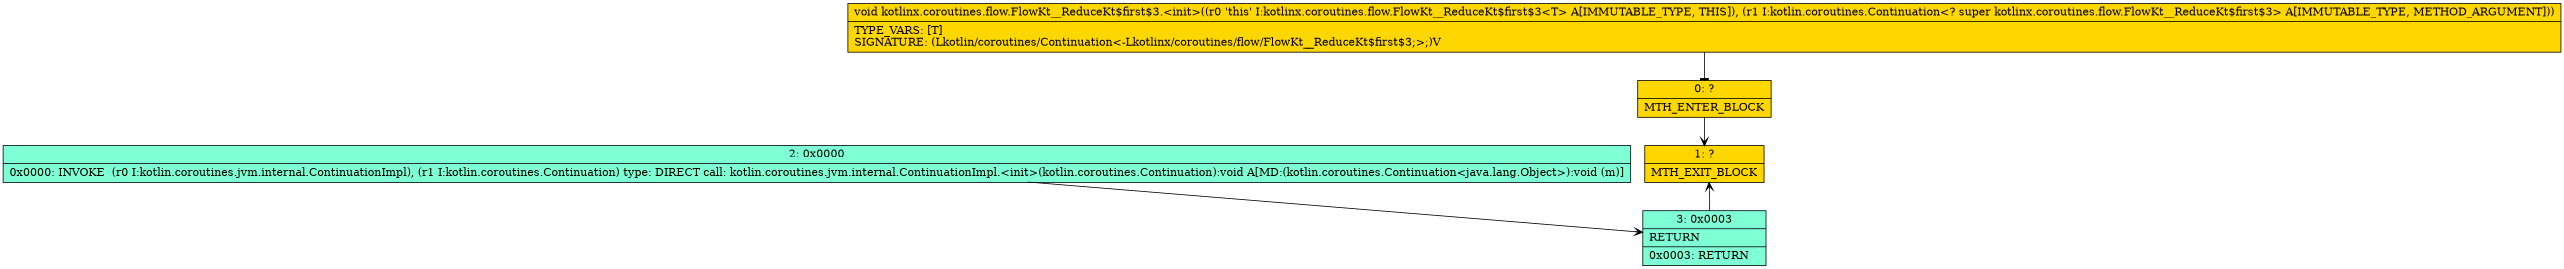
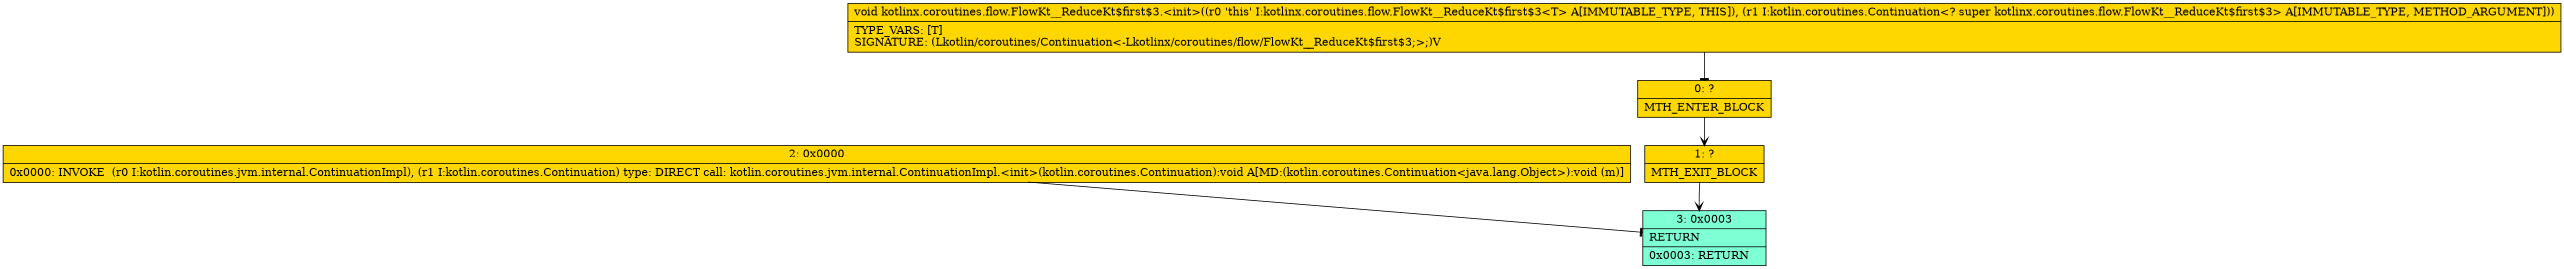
node "2: 0x0000": fillcolor aquamarine -> gold
edge "3: 0x0003" -> "1: ?": reversed
edge "2: 0x0000" -> "3: 0x0003": arrowhead vee -> tee
